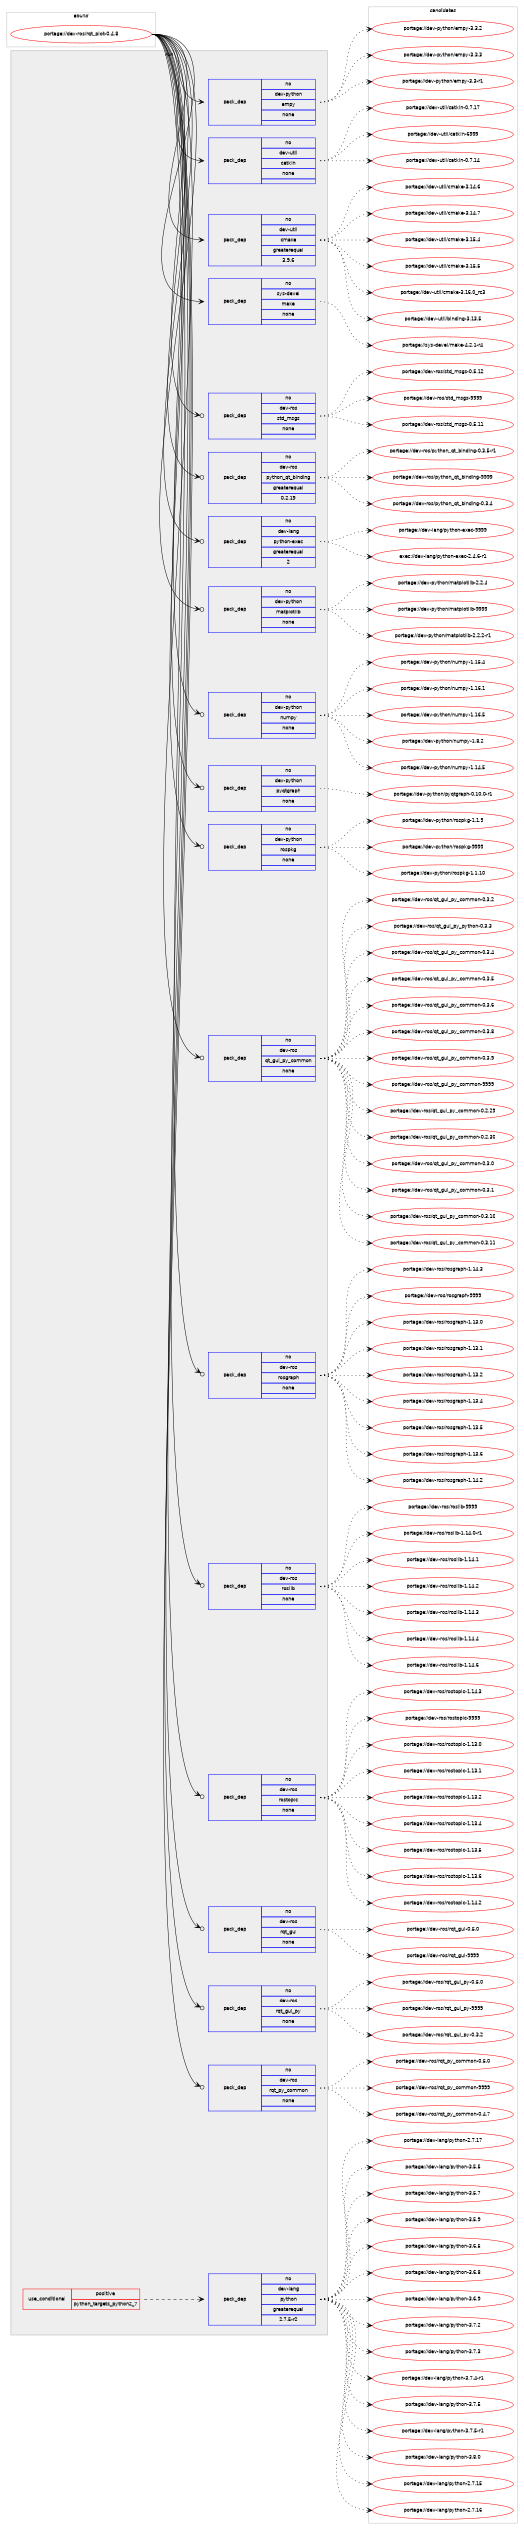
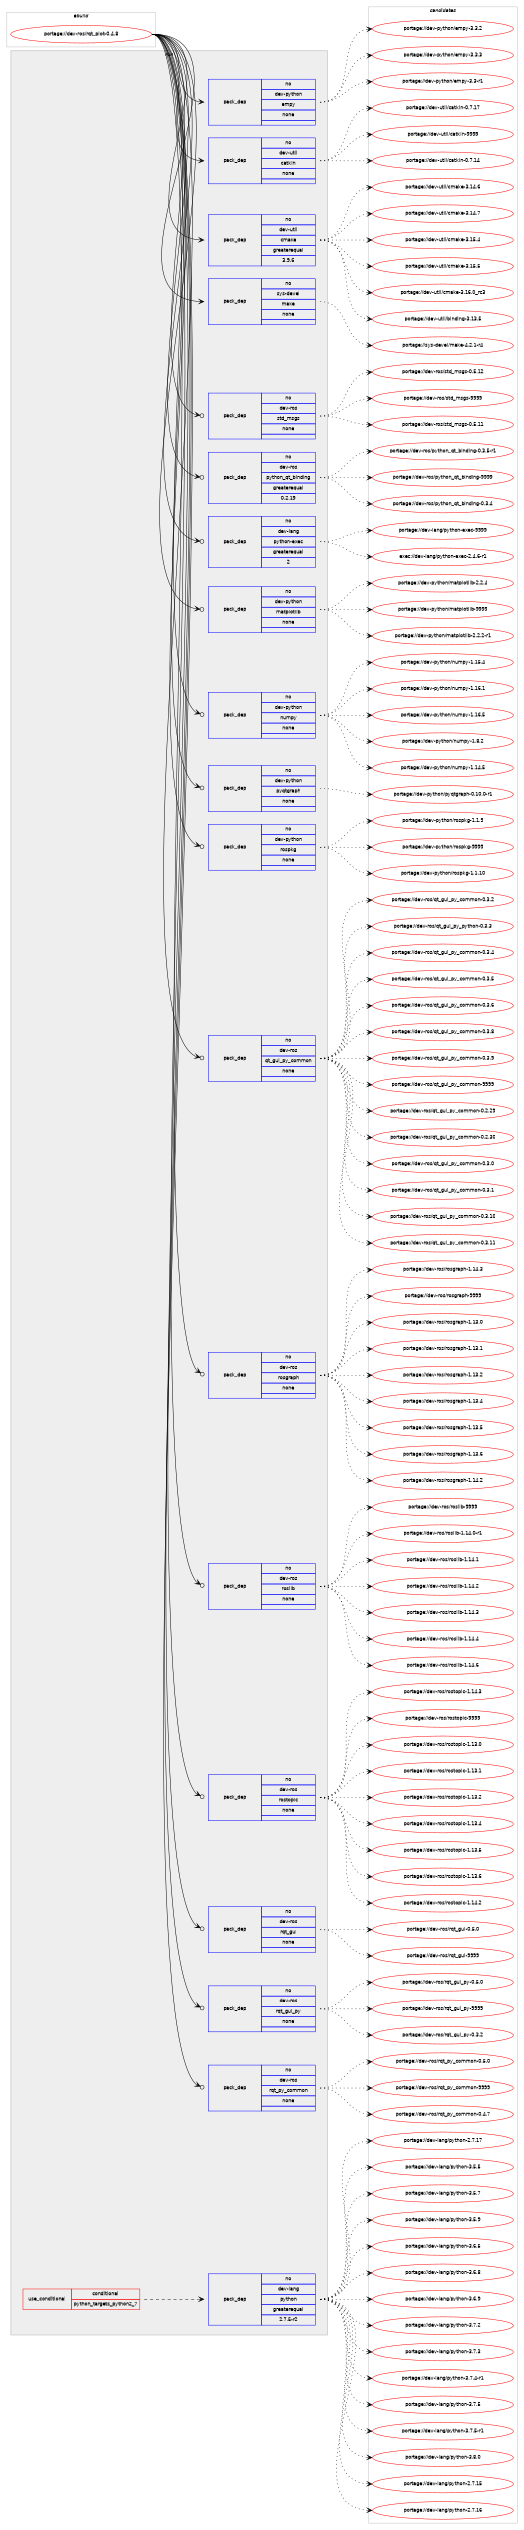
node "portage://dev-util/catkin-6999": label "portage://dev-util/catkin-6999" -> "portage://dev-util/catkin-9999"
node "use_conditional": text "positive" -> "conditional"
